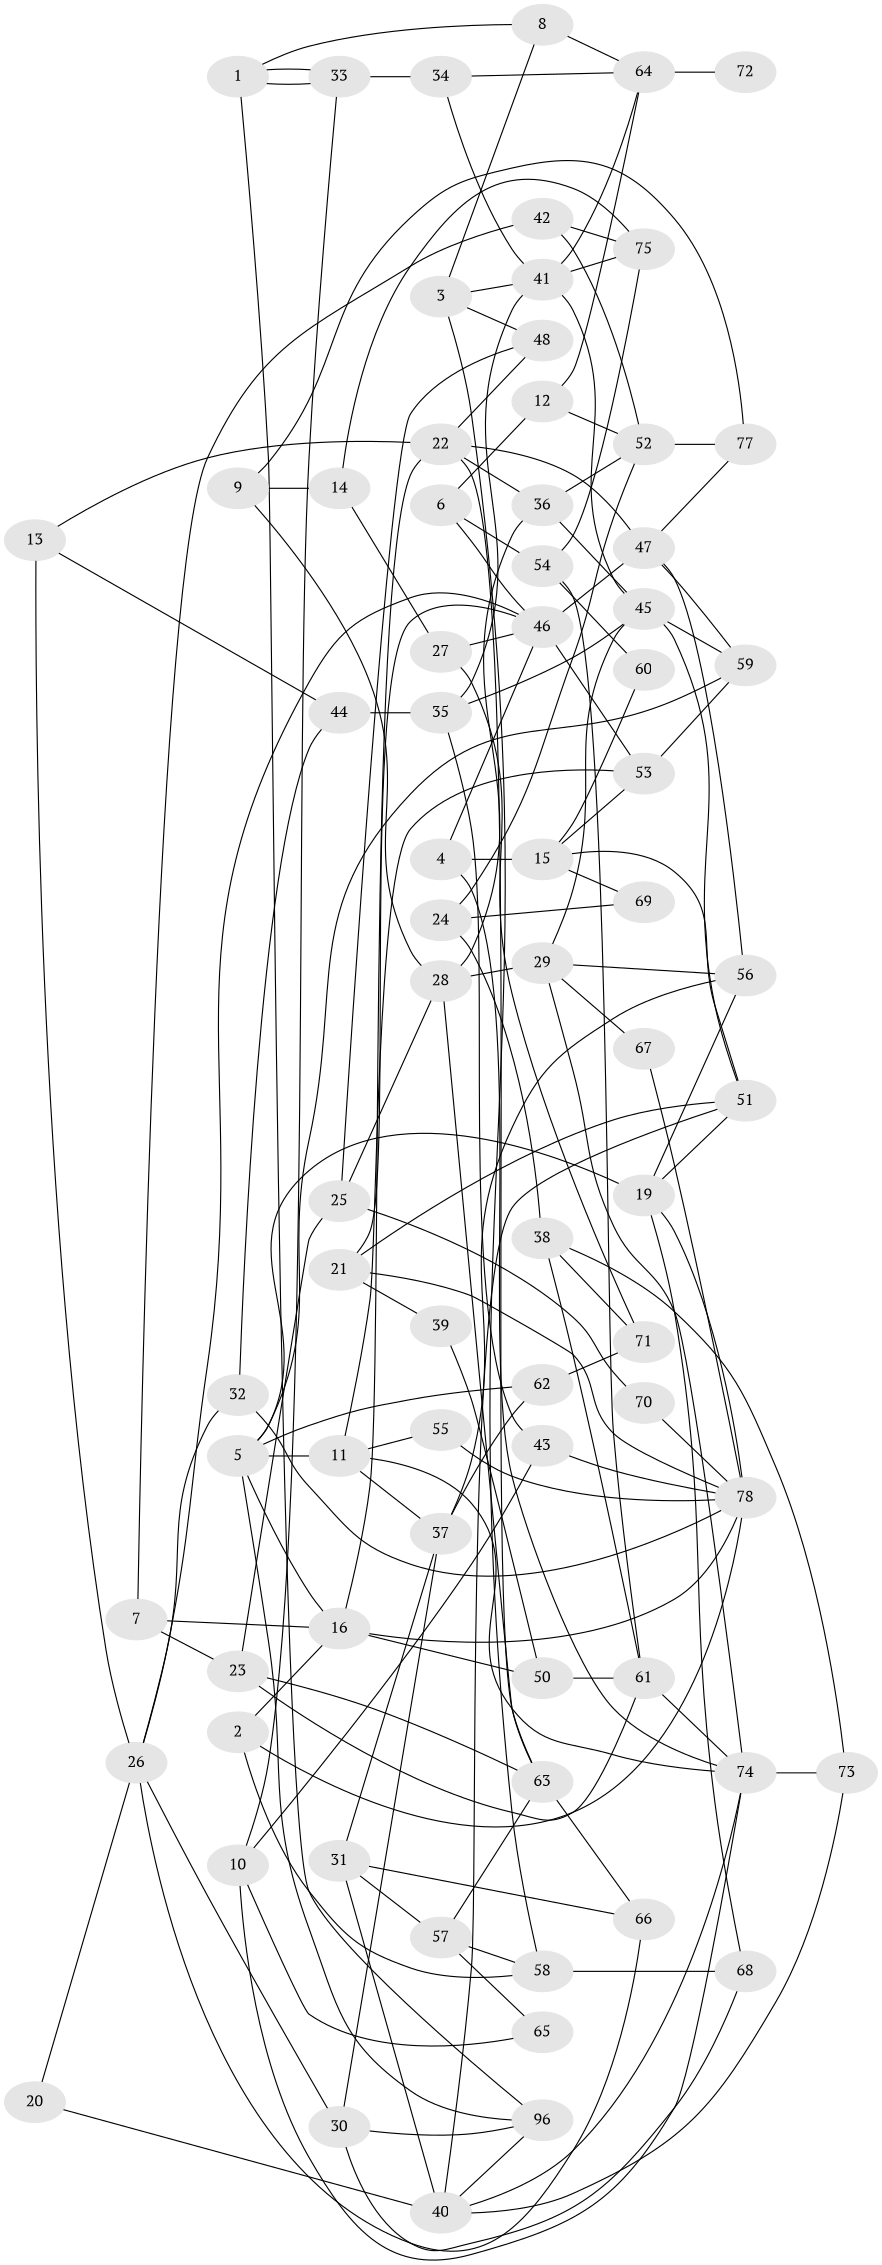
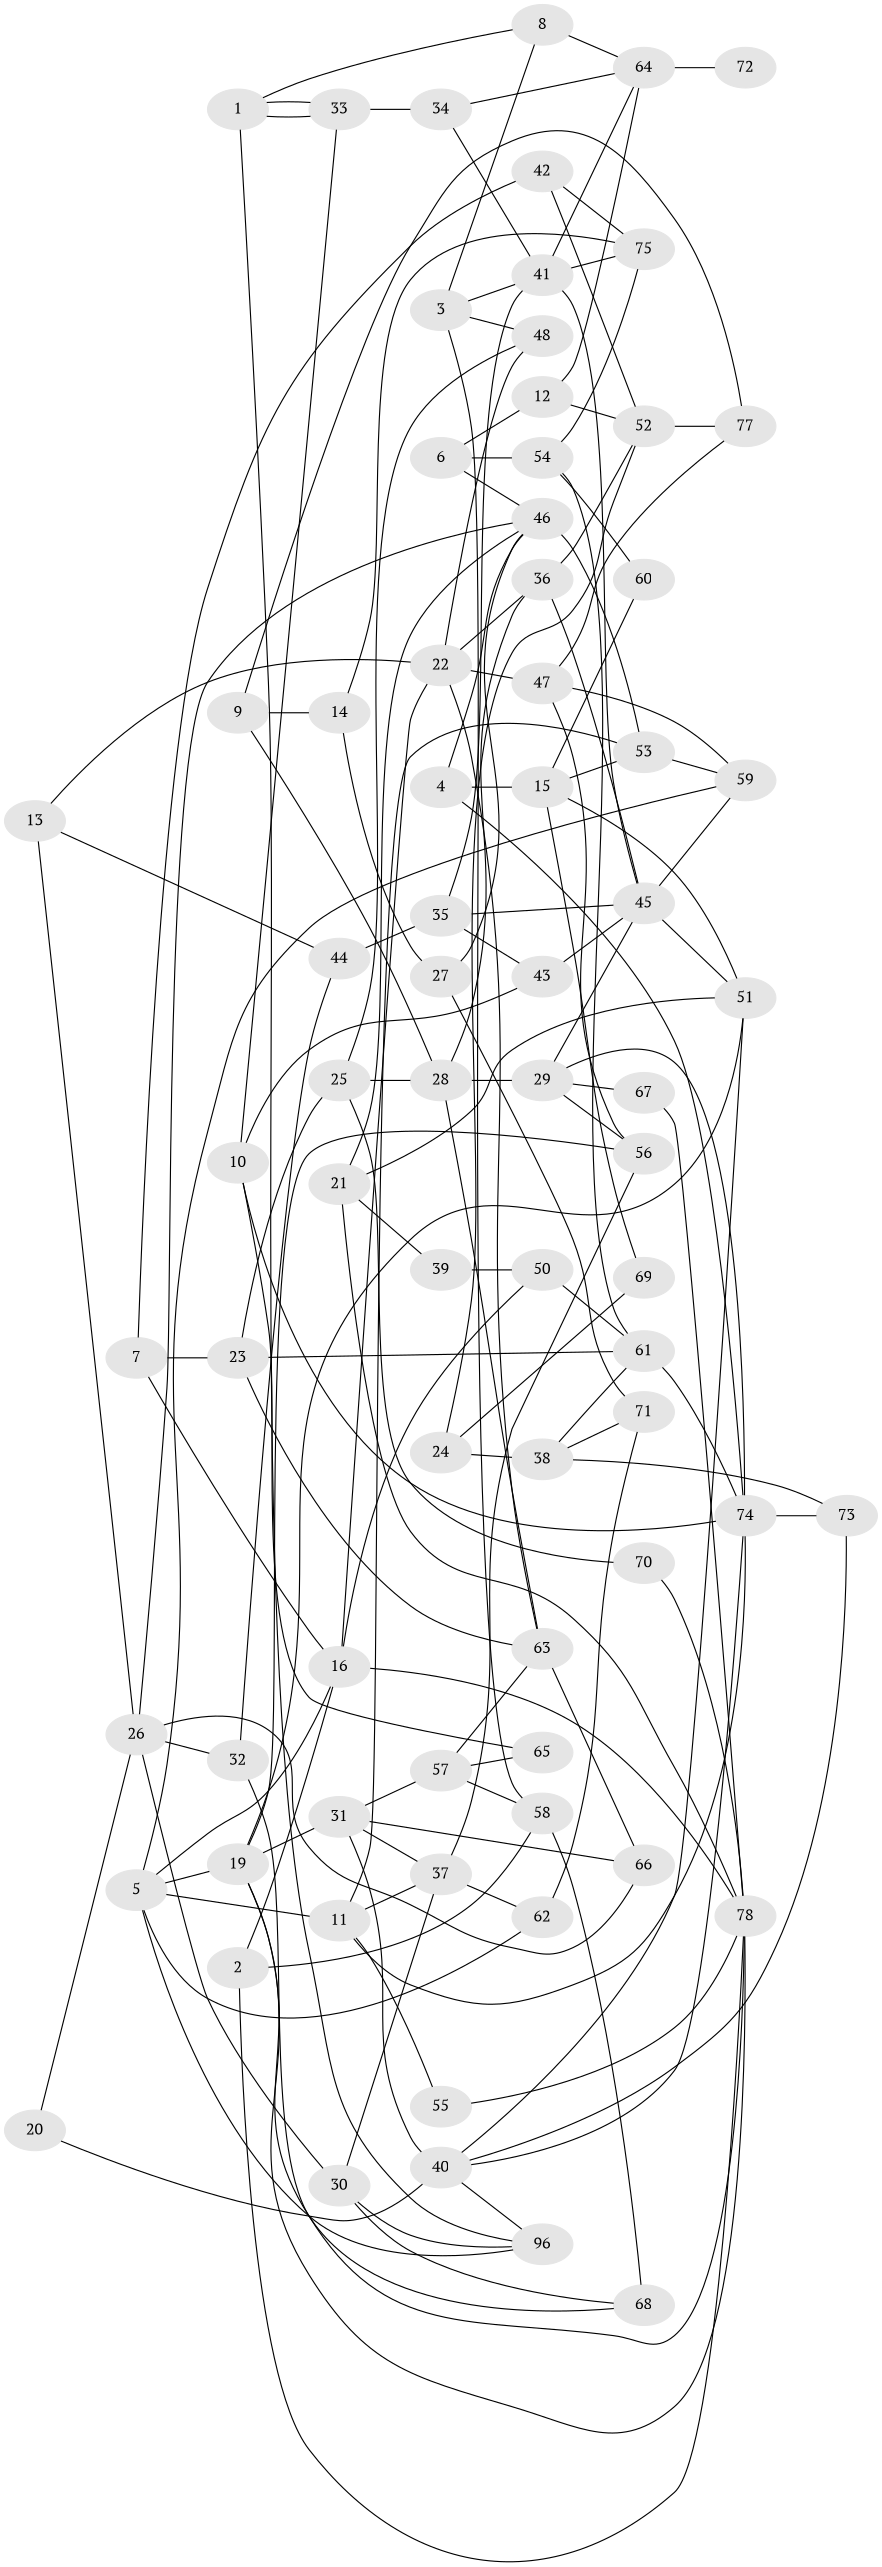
edge "47" -- "46": removed
edge "43" -- "78": now "43" -- "45"
edge "31" -- "19": added
